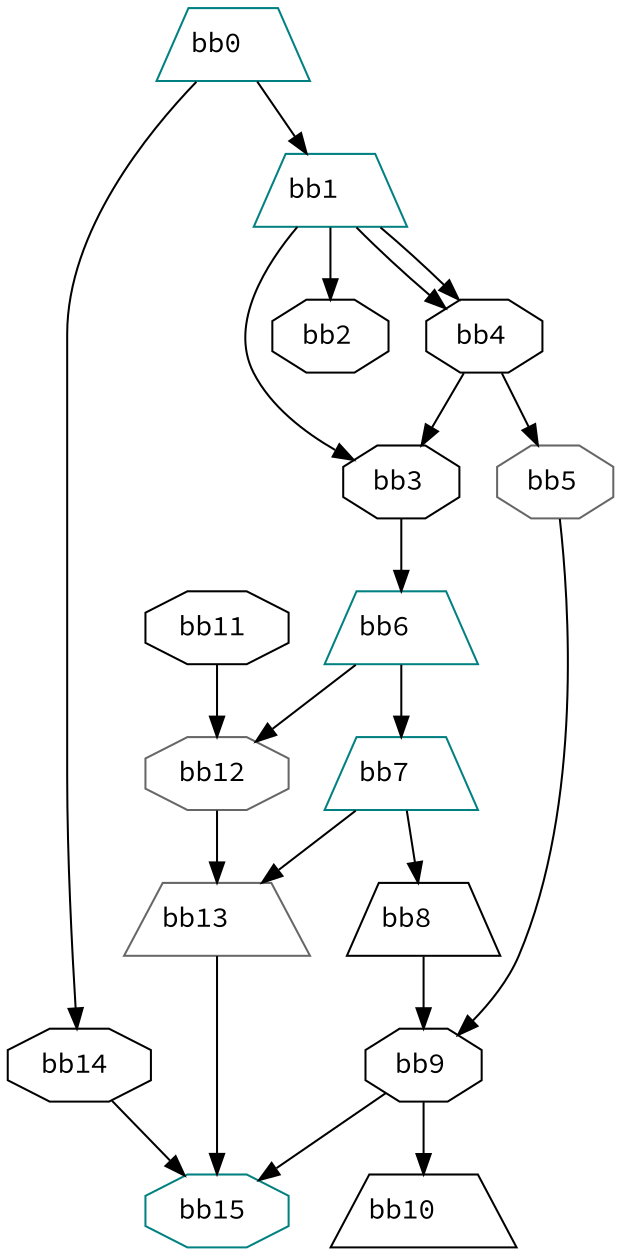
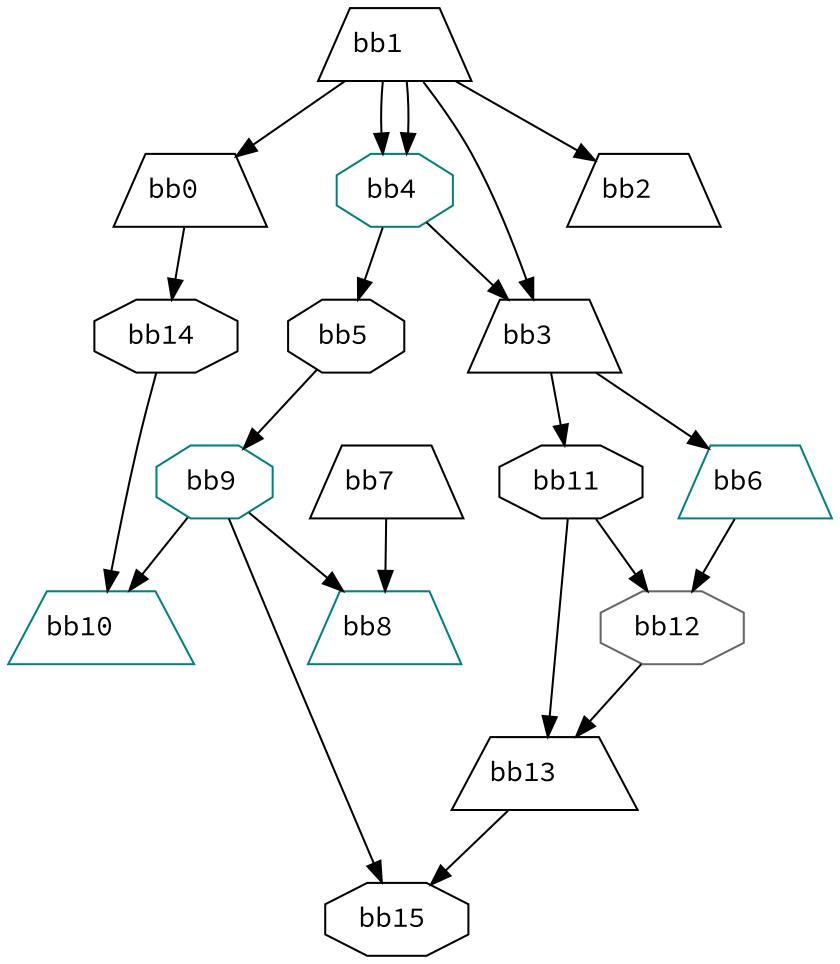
node "bb0": color teal -> black
edge "bb0" -> "bb1": reversed
node "bb1": color teal -> black
node "bb2": shape octagon -> trapezium
node "bb4": color black -> teal
edge "bb3" -> "bb11": added
node "bb3": shape octagon -> trapezium
node "bb5": color gray40 -> black
edge "bb6" -> "bb7": removed
node "bb7": color teal -> black
edge "bb7" -> "bb13": now "bb11" -> "bb13"
node "bb13": color gray40 -> black
node "bb8": color black -> teal
edge "bb8" -> "bb9": reversed
node "bb9": color black -> teal
edge "bb14" -> "bb15": now "bb14" -> "bb10"
node "bb15": color teal -> black
node "bb10": color black -> teal
